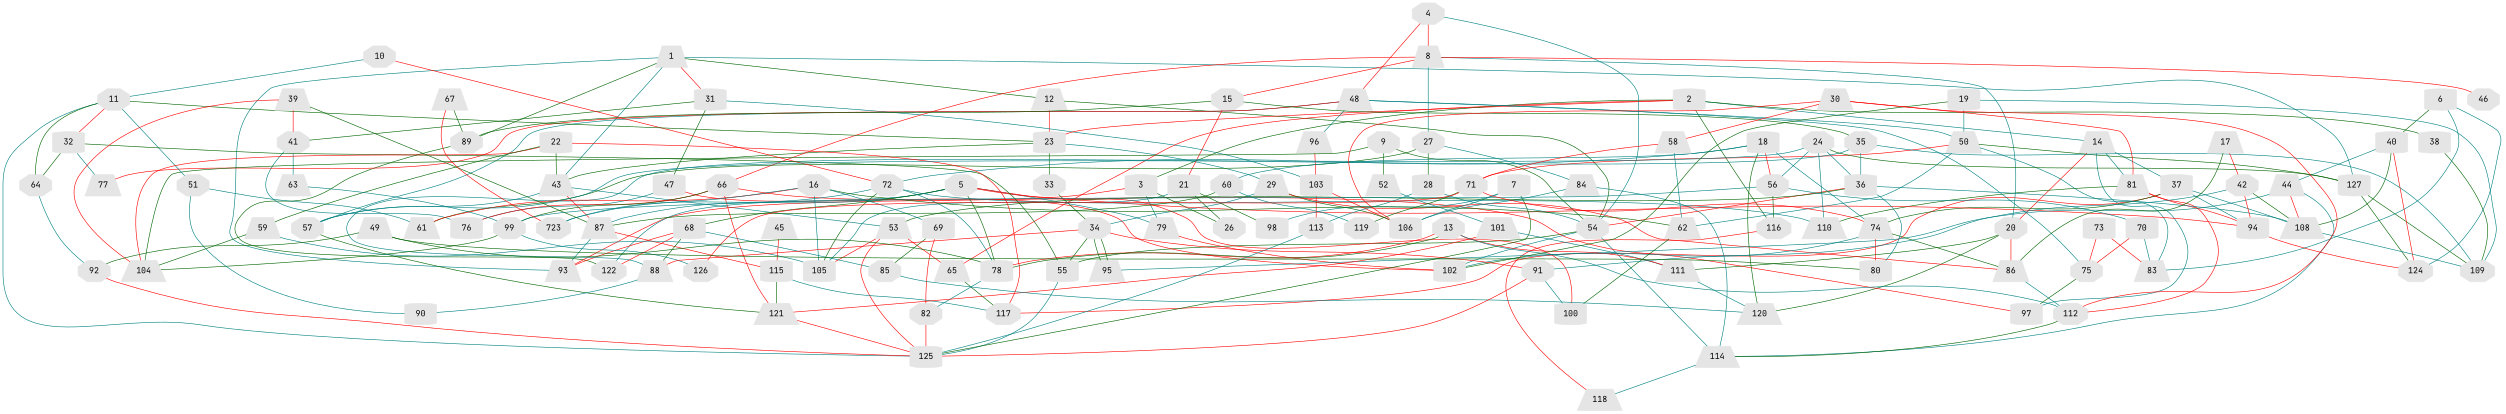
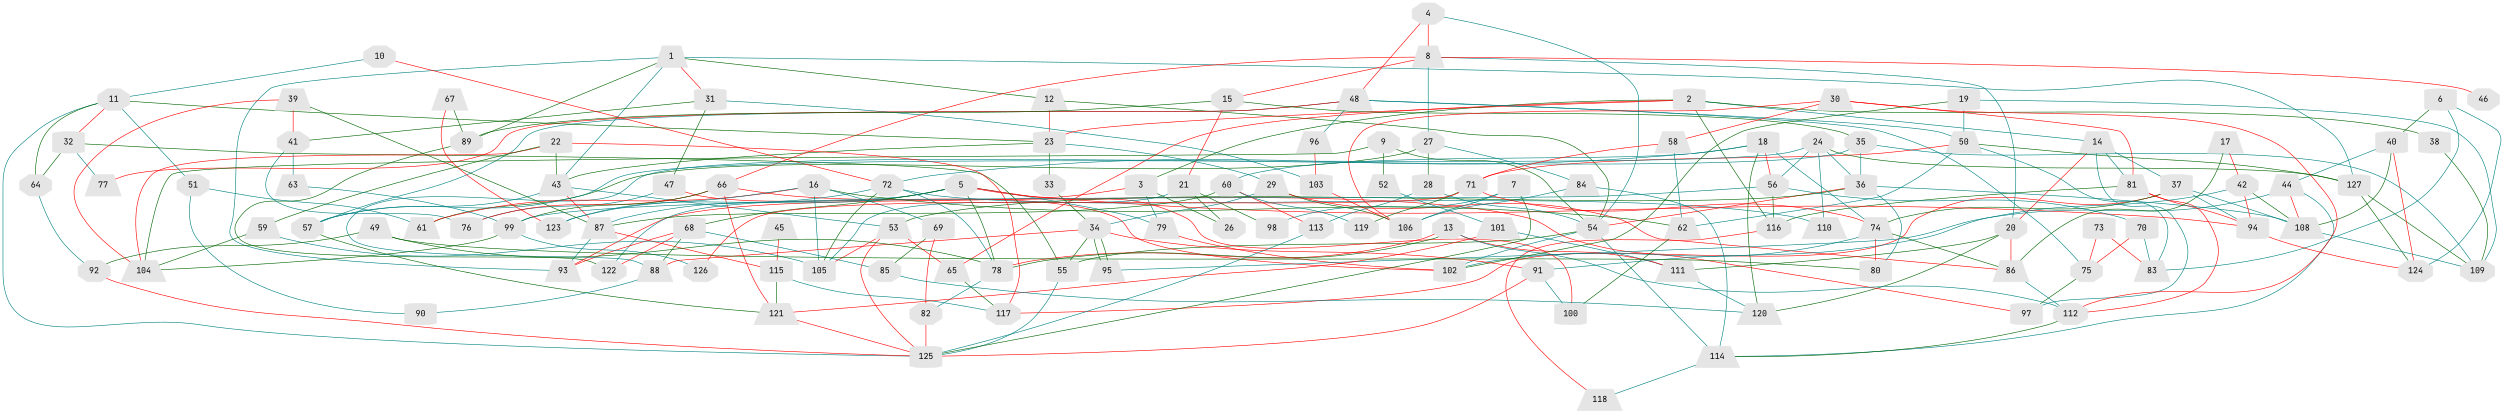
edge "81" -- "110": now "81" -- "116"
edge "103" -- "113": now "60" -- "113"
node "723": label "723" -> "123"
